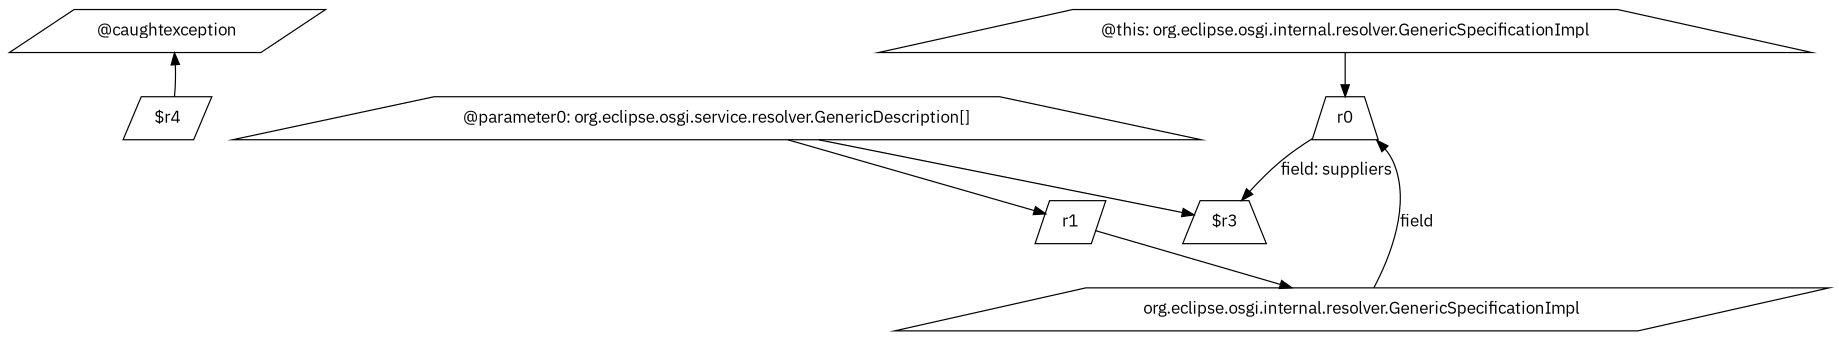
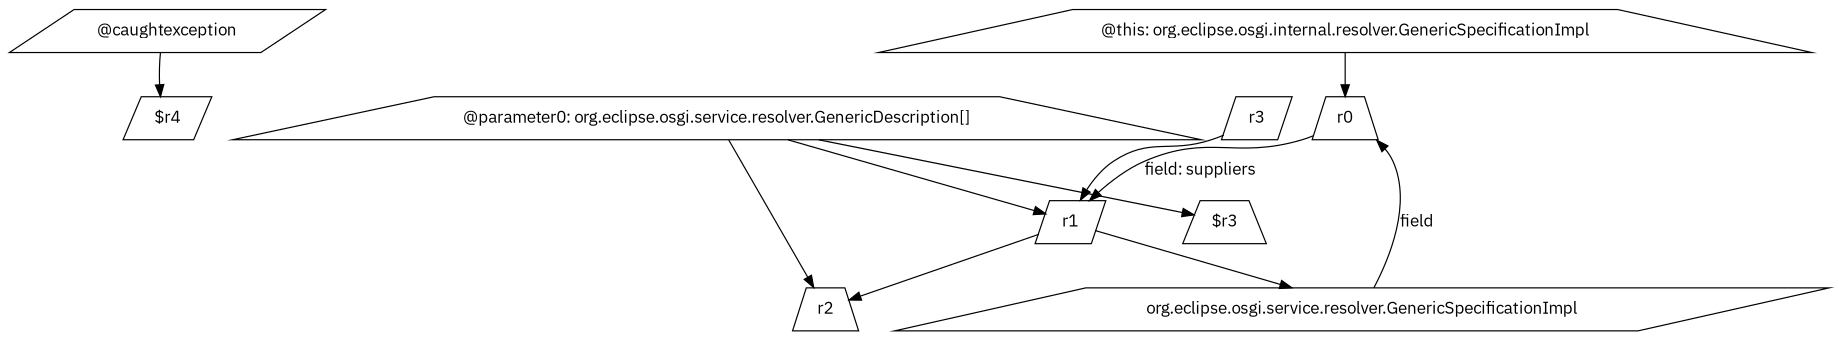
edge "$r4" -> "@caughtexception": reversed
node "r3": added
edge "r0" -> "$r3": now "r0" -> "r1"
node "r2": added
node "org.eclipse.osgi.internal.resolver.GenericSpecificationImpl": label "org.eclipse.osgi.internal.resolver.GenericSpecificationImpl" -> "org.eclipse.osgi.service.resolver.GenericSpecificationImpl"
